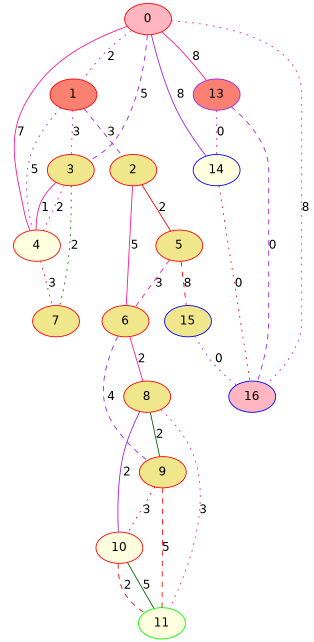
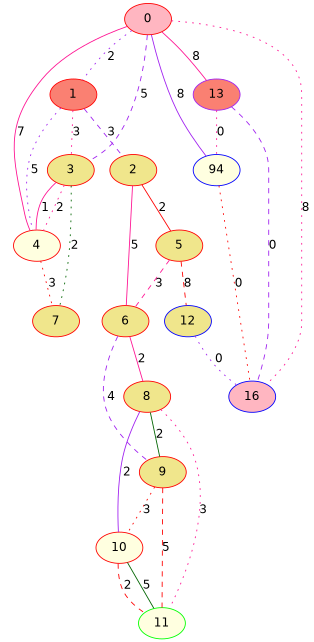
node "14": label "14" -> "94"
node "15": label "15" -> "12"
